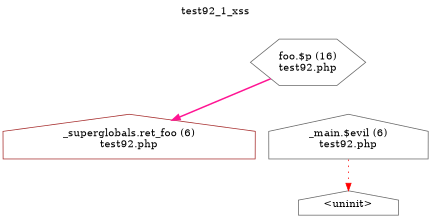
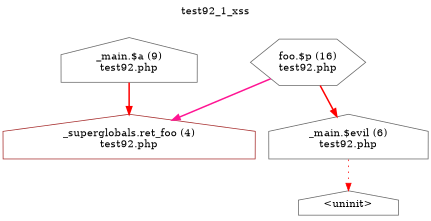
node "_main.$a (9) test92.php": added
edge "foo.$p (16) test92.php" -> "_main.$evil (6) test92.php": added
node "_superglobals.ret_foo (6) test92.php": label "_superglobals.ret_foo (6) test92.php" -> "_superglobals.ret_foo (4) test92.php"
